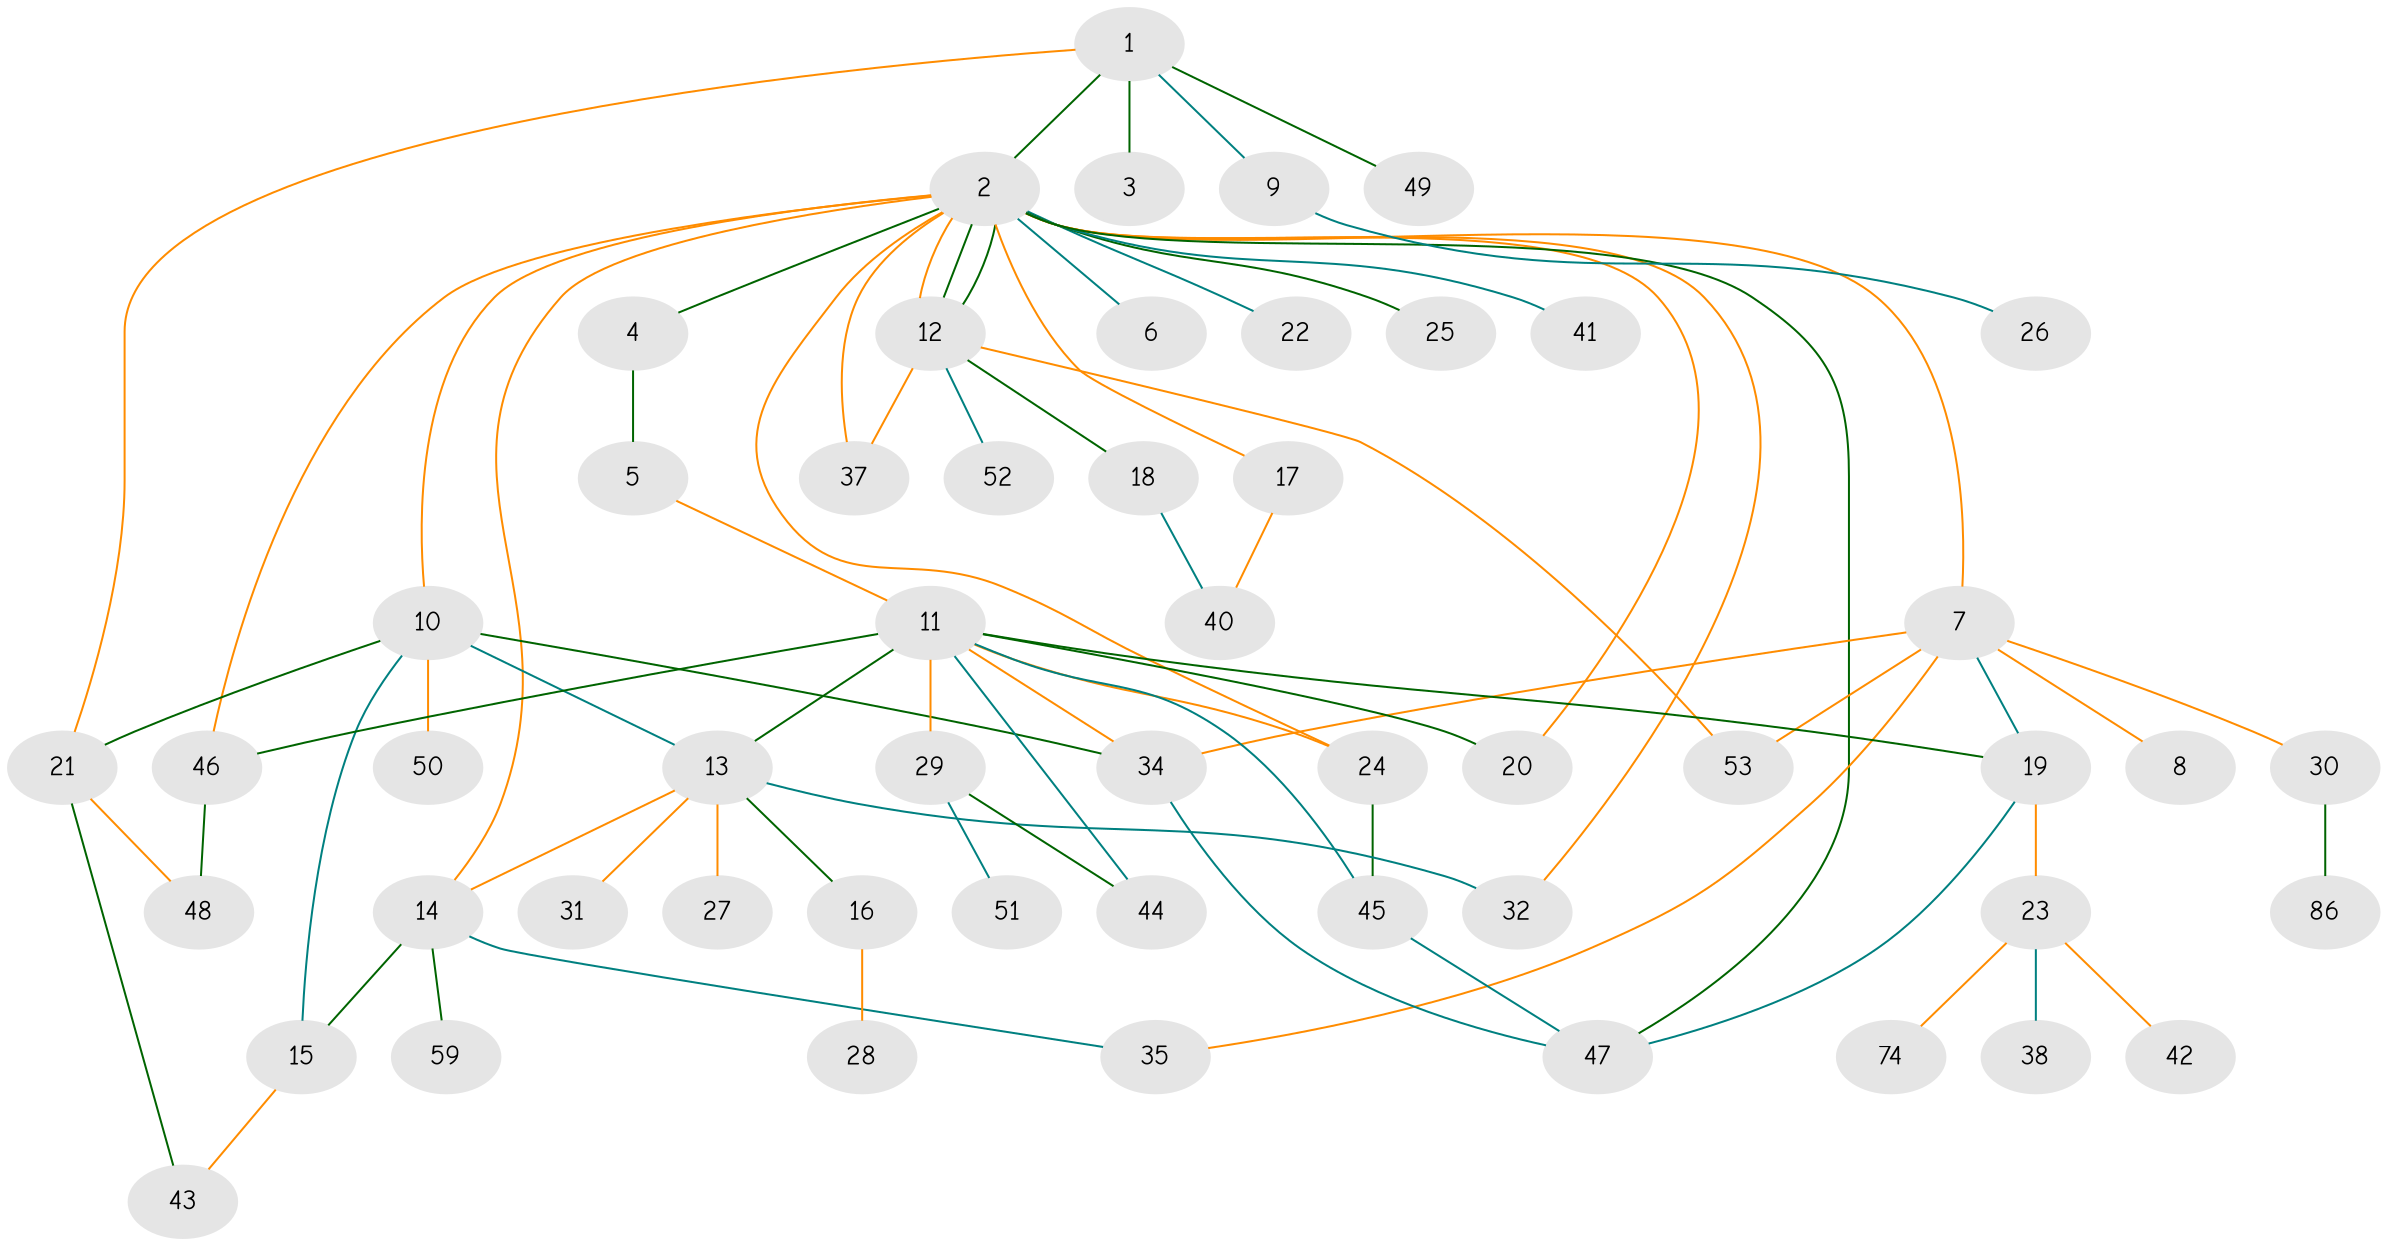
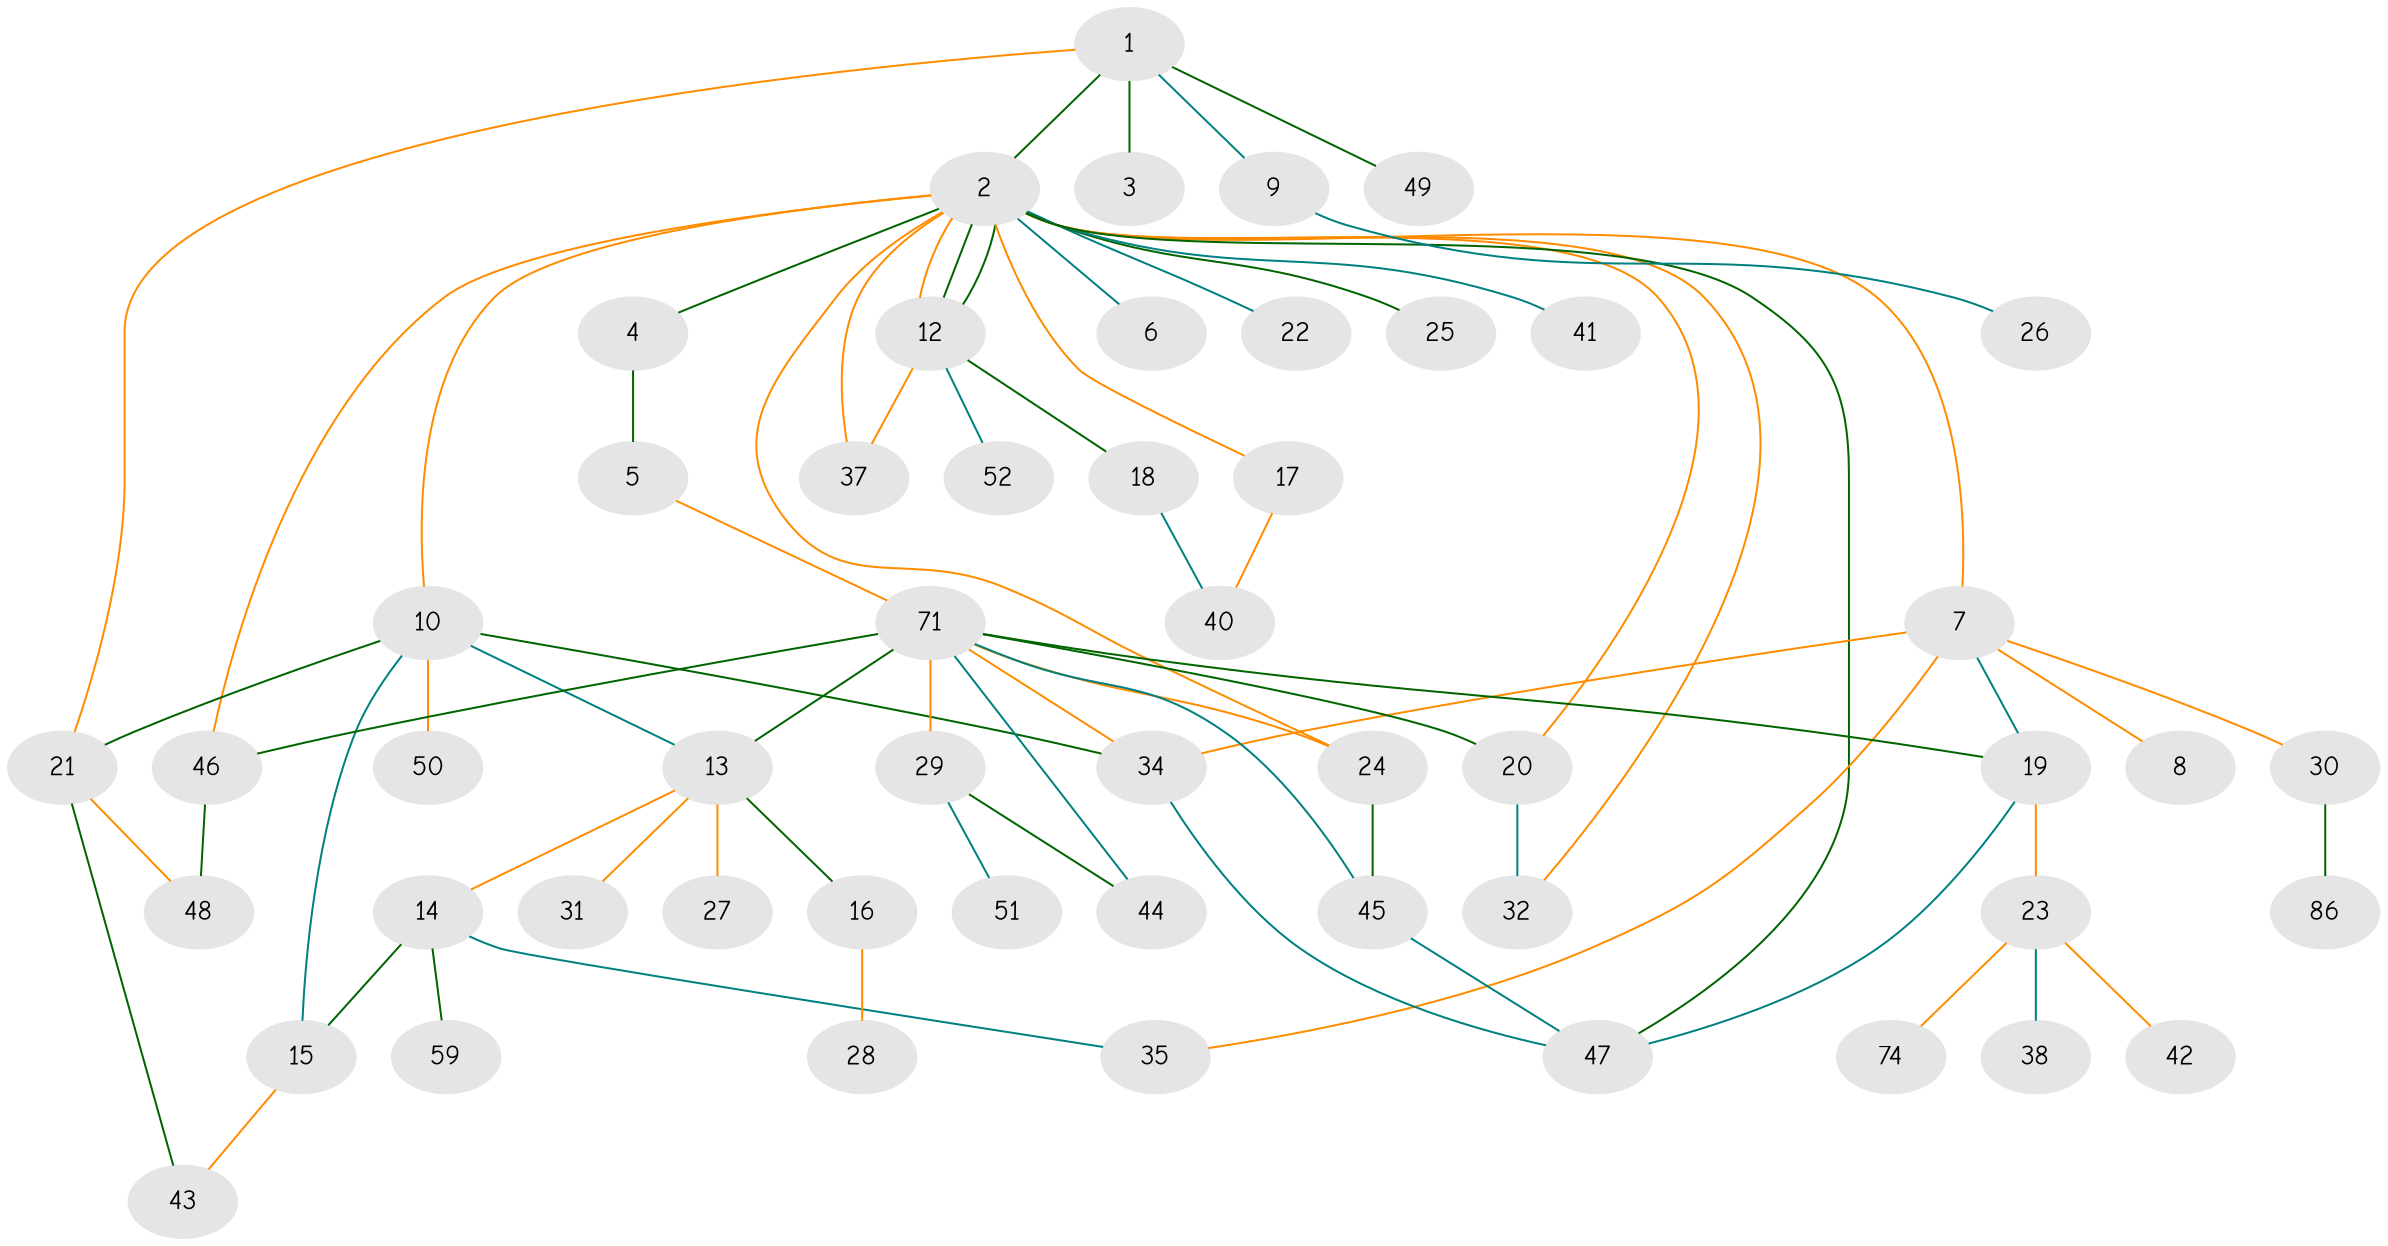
edge "2" -- "14": removed
node "11": label "11" -> "71"
node "53": removed
edge "13" -- "32": now "20" -- "32"
